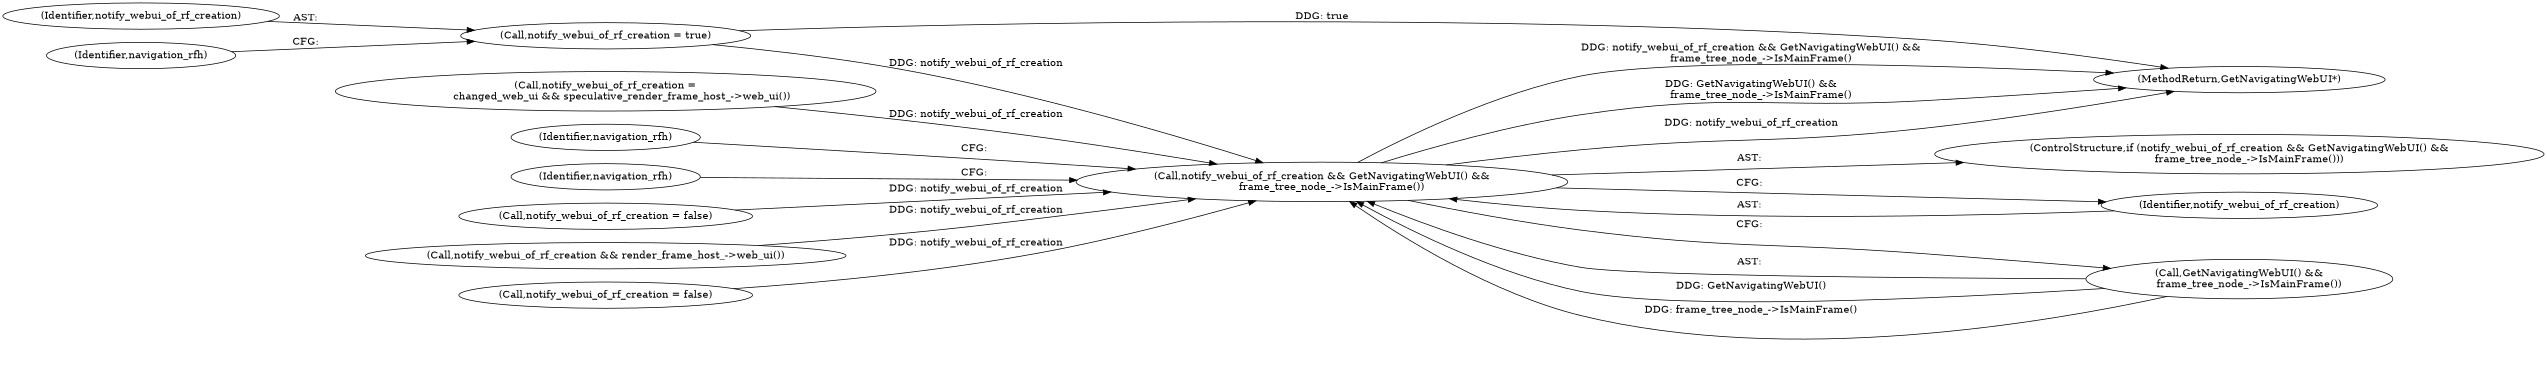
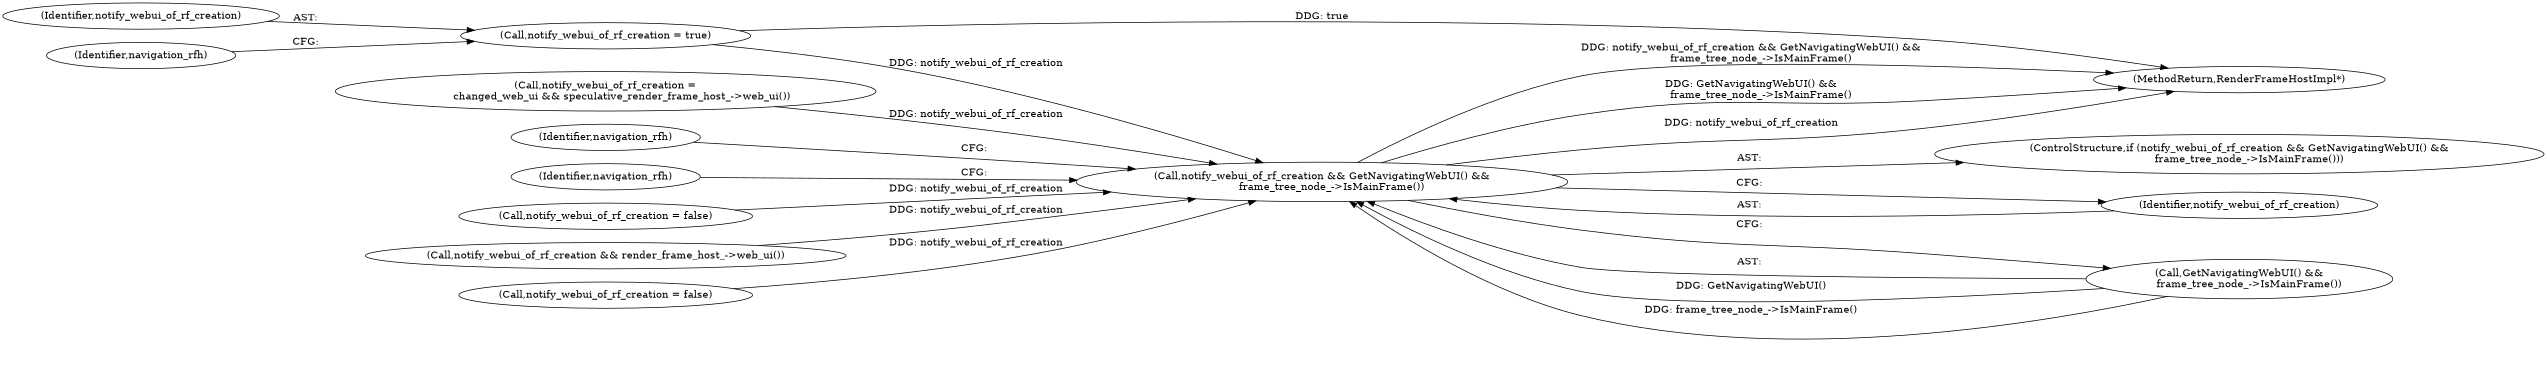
node "(MethodReturn,GetNavigatingWebUI*)": label "(MethodReturn,GetNavigatingWebUI*)" -> "(MethodReturn,RenderFrameHostImpl*)"
